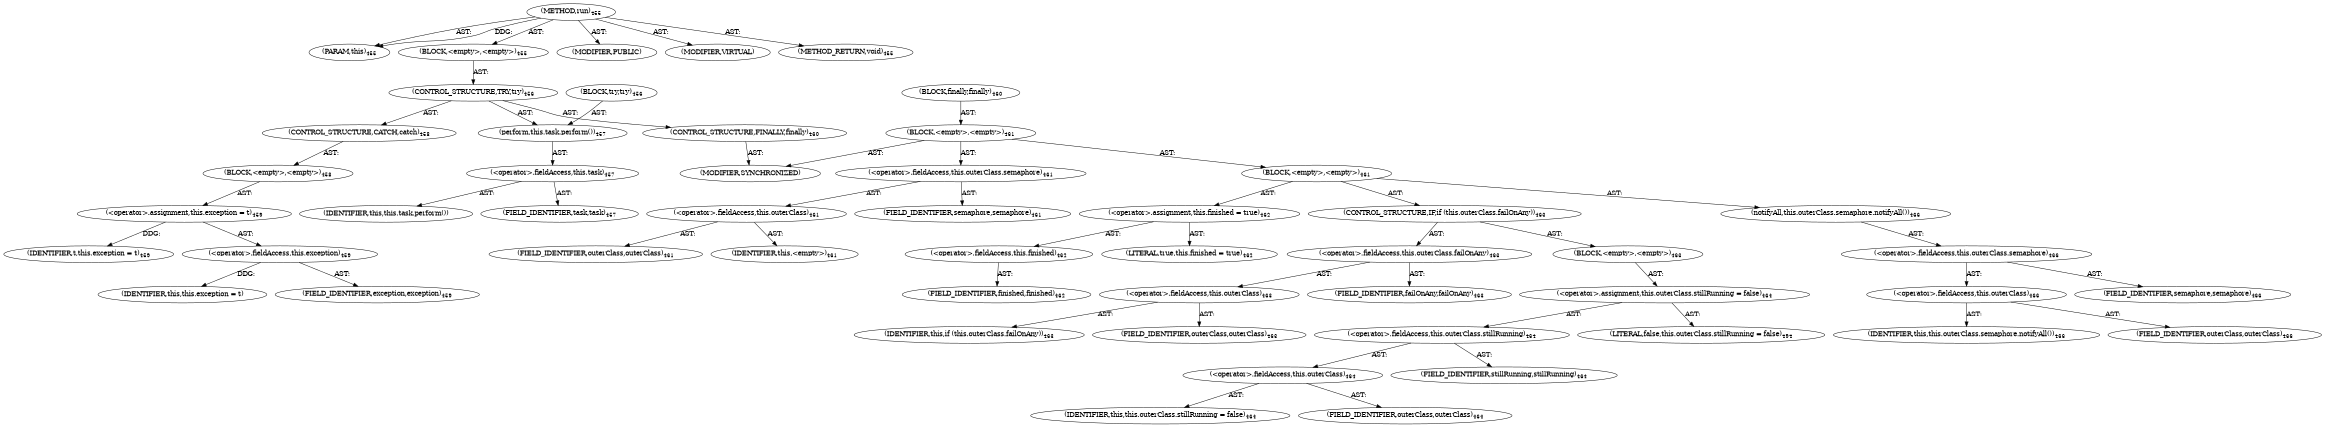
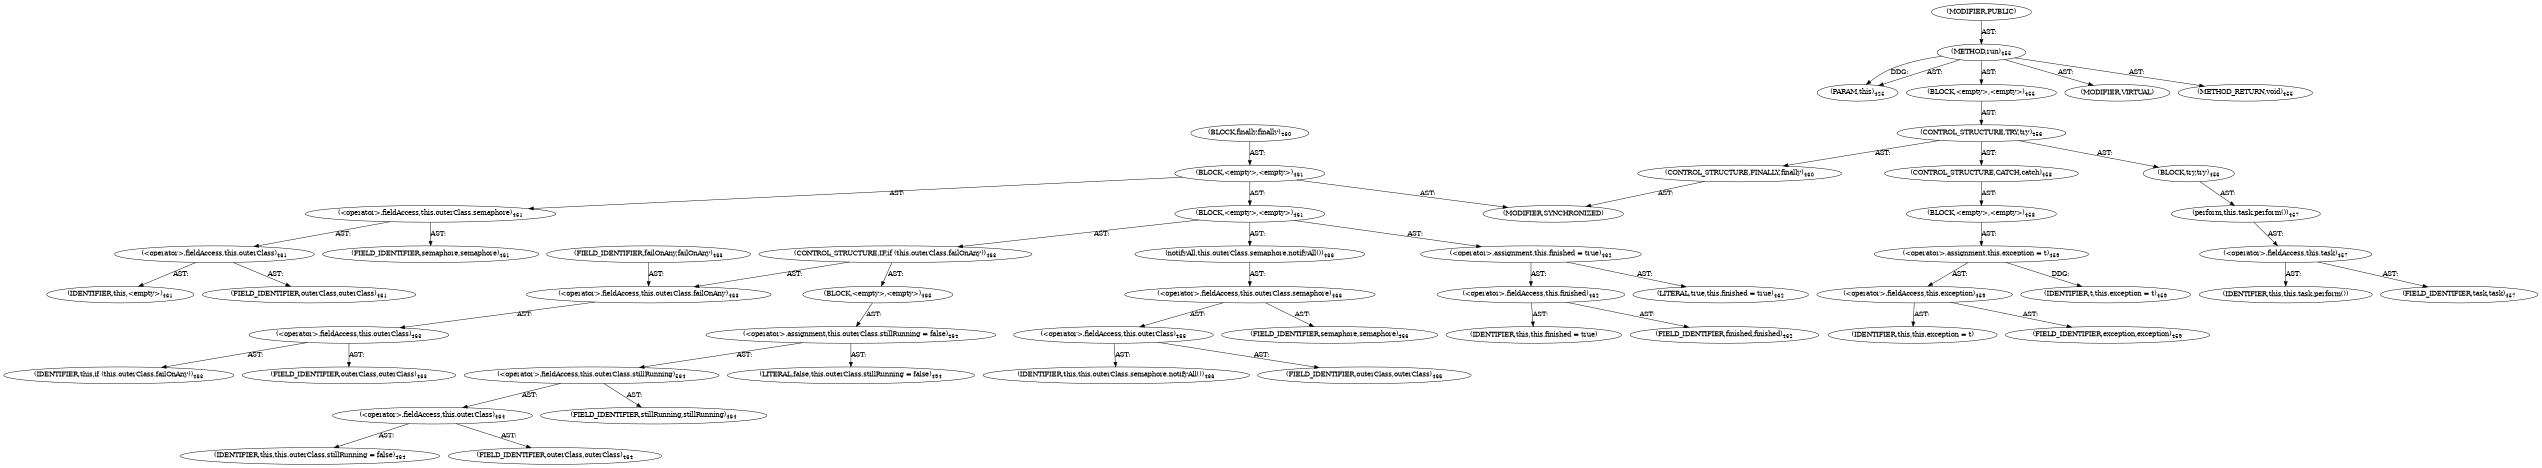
edge "(METHOD,run)" -> "(MODIFIER,PUBLIC)": reversed
node "(PARAM,this)": text "455" -> "425"
edge "(CONTROL_STRUCTURE,TRY,try)" -> "(perform,this.task.perform())": now "(CONTROL_STRUCTURE,TRY,try)" -> "(BLOCK,try,try)"
edge "(<operator>.fieldAccess,this.outerClass.failOnAny)" -> "(FIELD_IDENTIFIER,failOnAny,failOnAny)": reversed
edge "(<operator>.fieldAccess,this.exception)" -> "(IDENTIFIER,this,this.exception = t)": label "DDG: " -> "AST: "
node "(<operator>.fieldAccess,this.outerClass.stillRunning)": text "464" -> "564"
node "(IDENTIFIER,this,this.finished = true)": added
